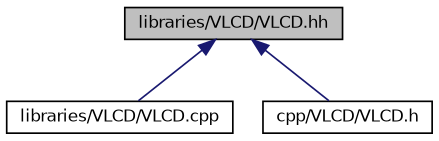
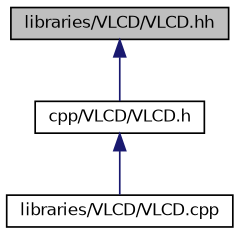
edge "libraries/VLCD/VLCD.cpp" -> "libraries/VLCD/VLCD.hh": now "libraries/VLCD/VLCD.cpp" -> "cpp/VLCD/VLCD.h"
